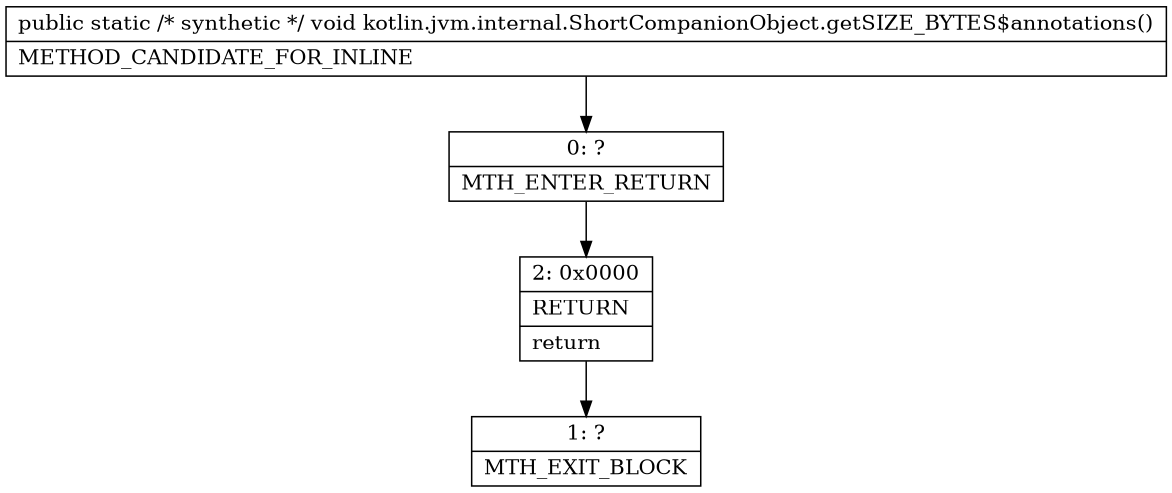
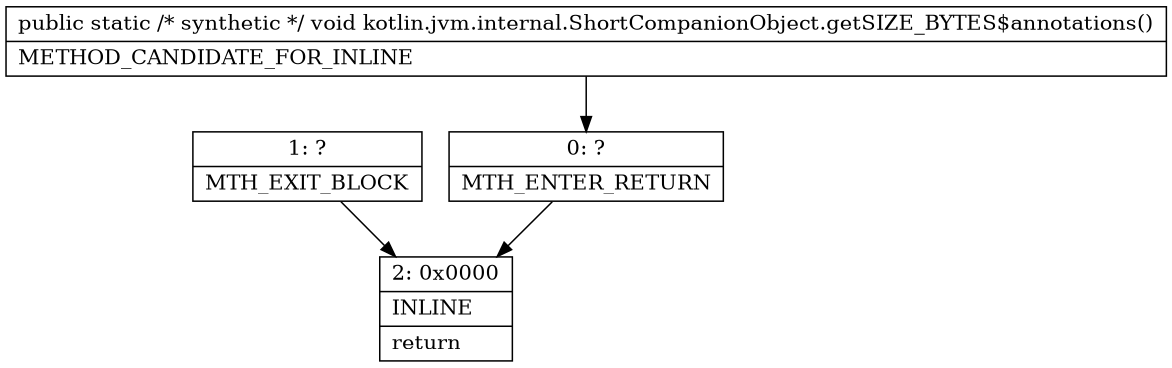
node "2: 0x0000": text "RETURN" -> "INLINE"
edge "2: 0x0000" -> "1: ?": reversed
